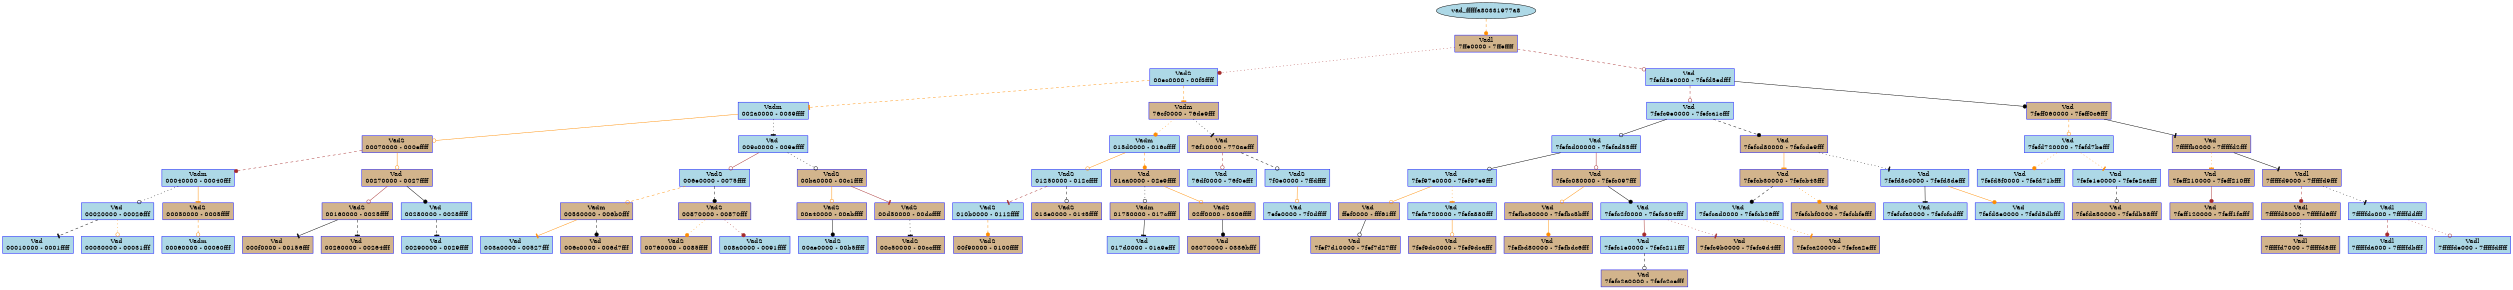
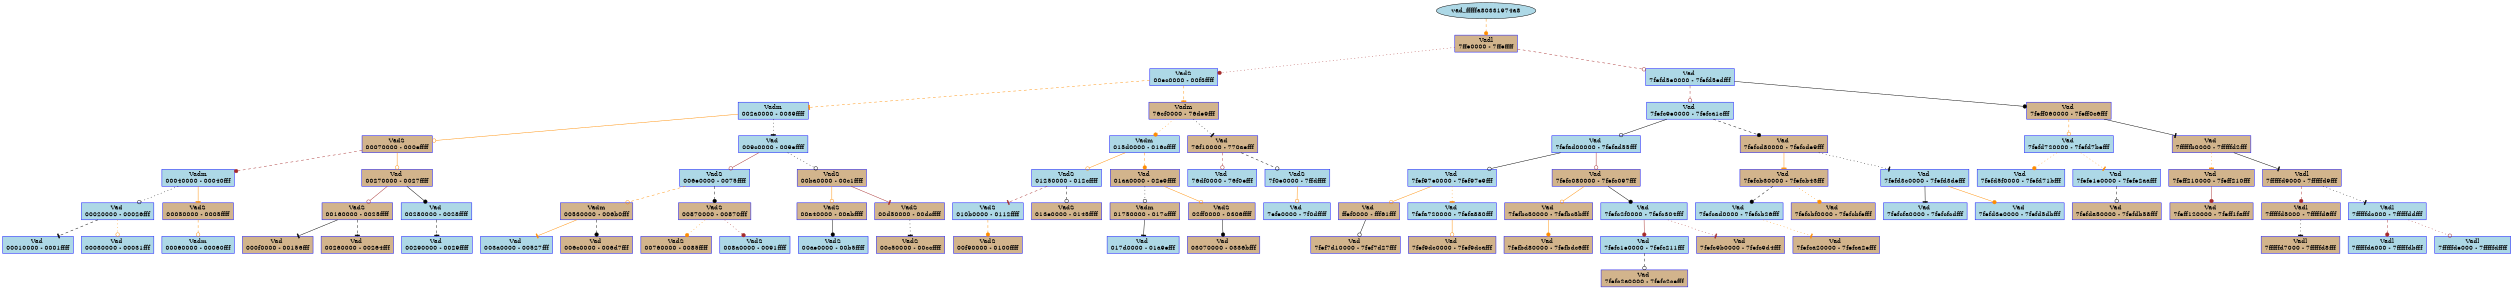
node "vad_fffffa80331977a8": label "vad_fffffa80331977a8" -> "vad_fffffa80331974a8"
